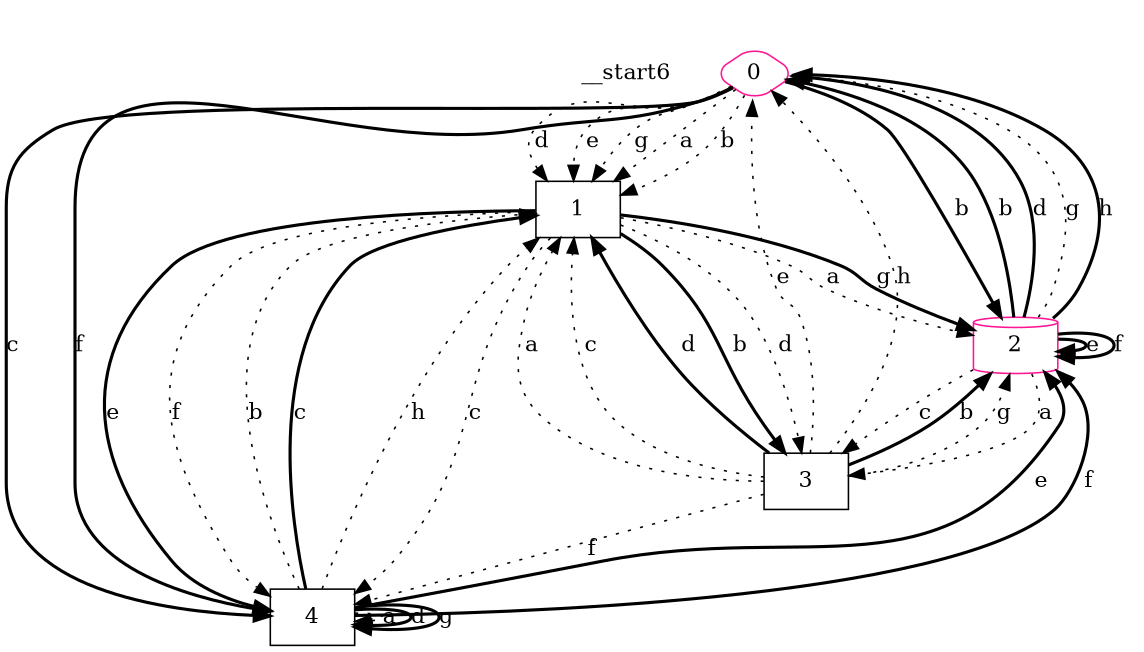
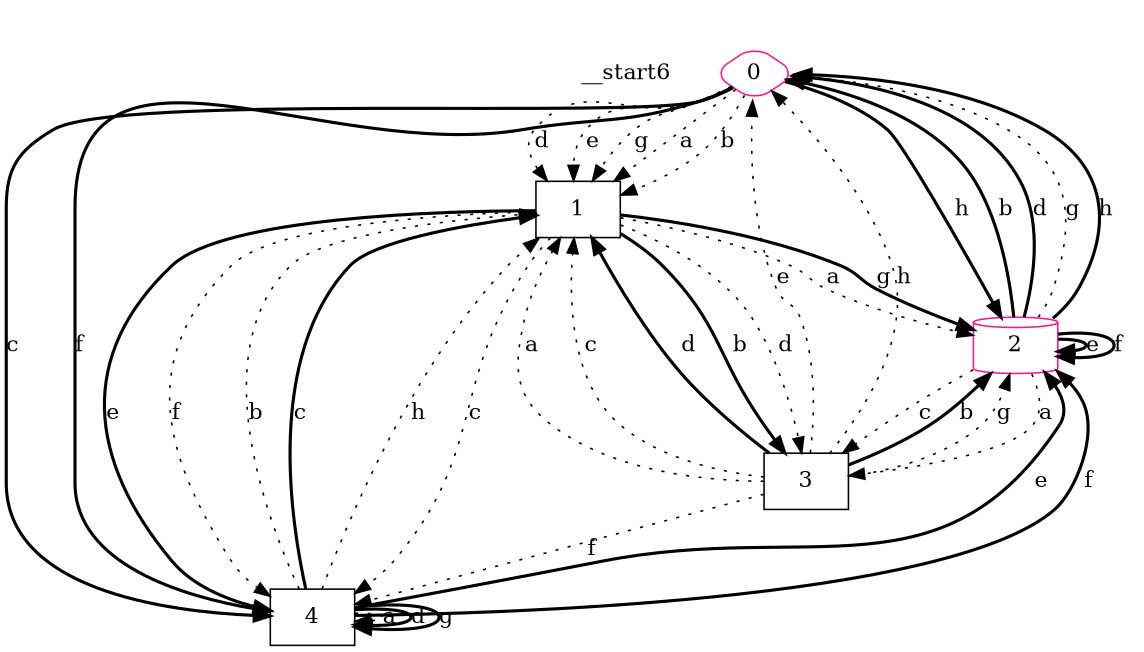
edge "0" -> "2": label "b" -> "h"
